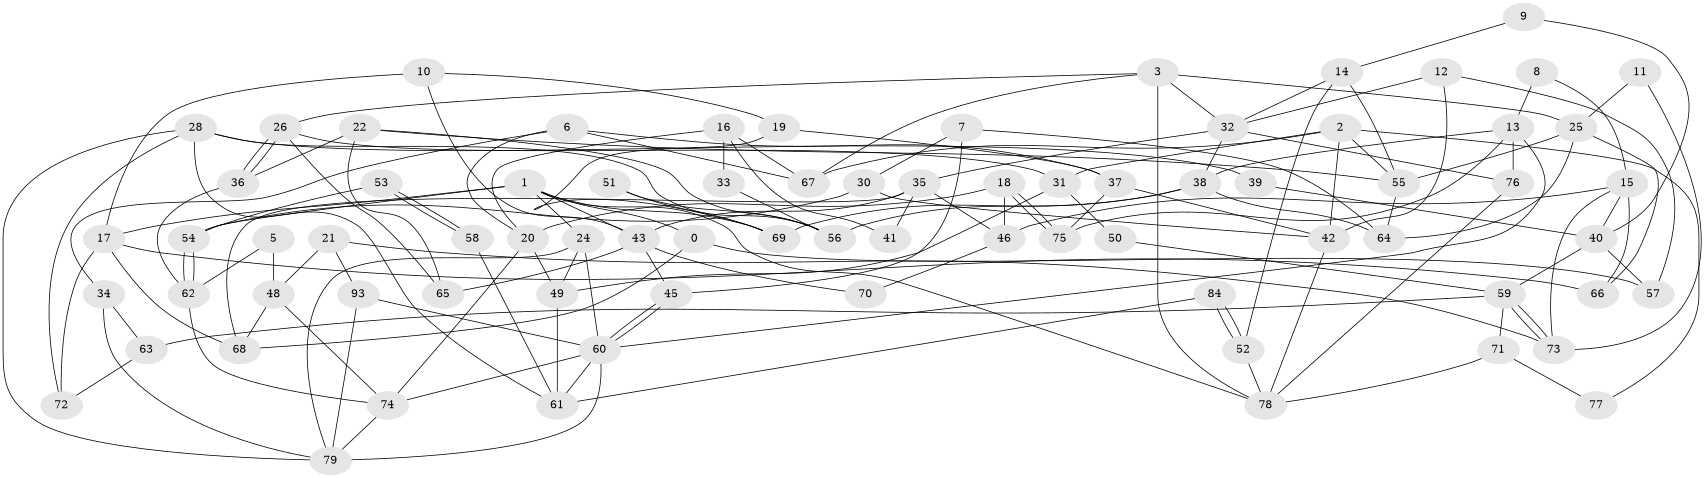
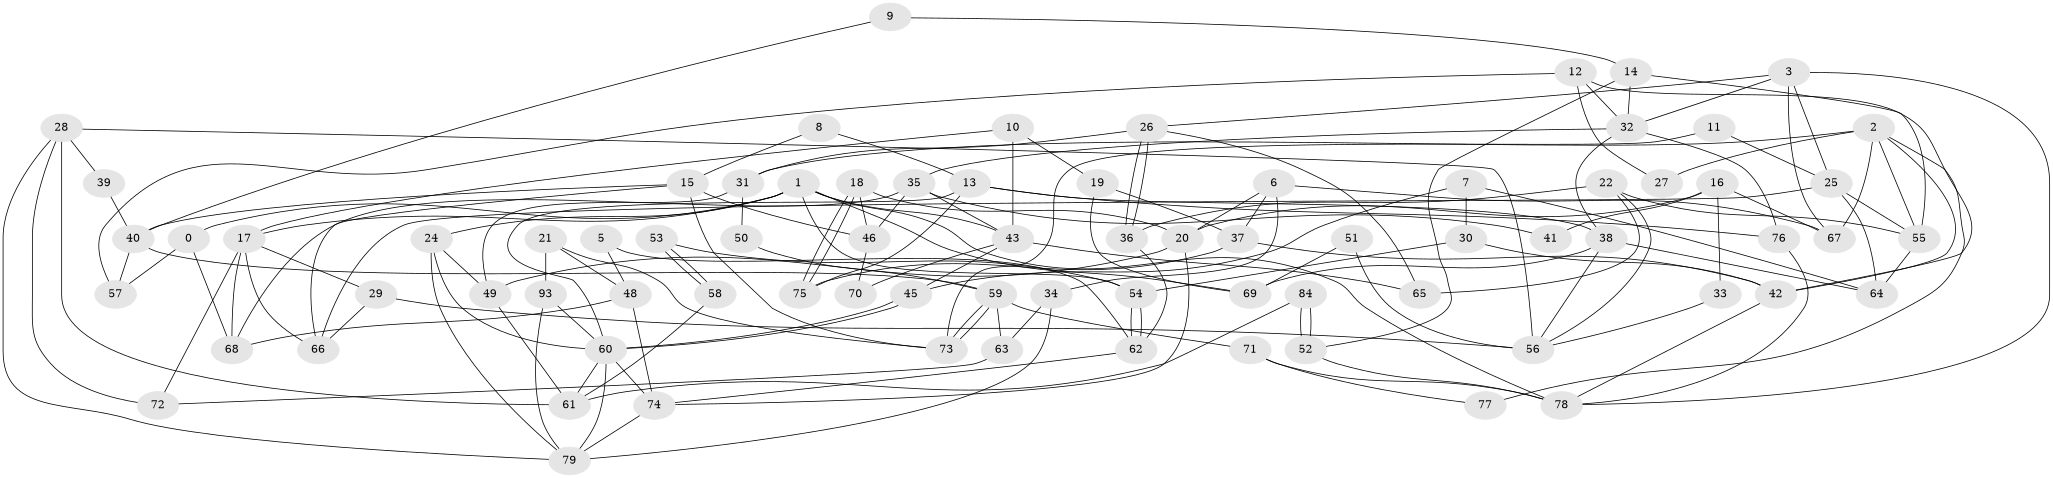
node "27": added
node "29": added
